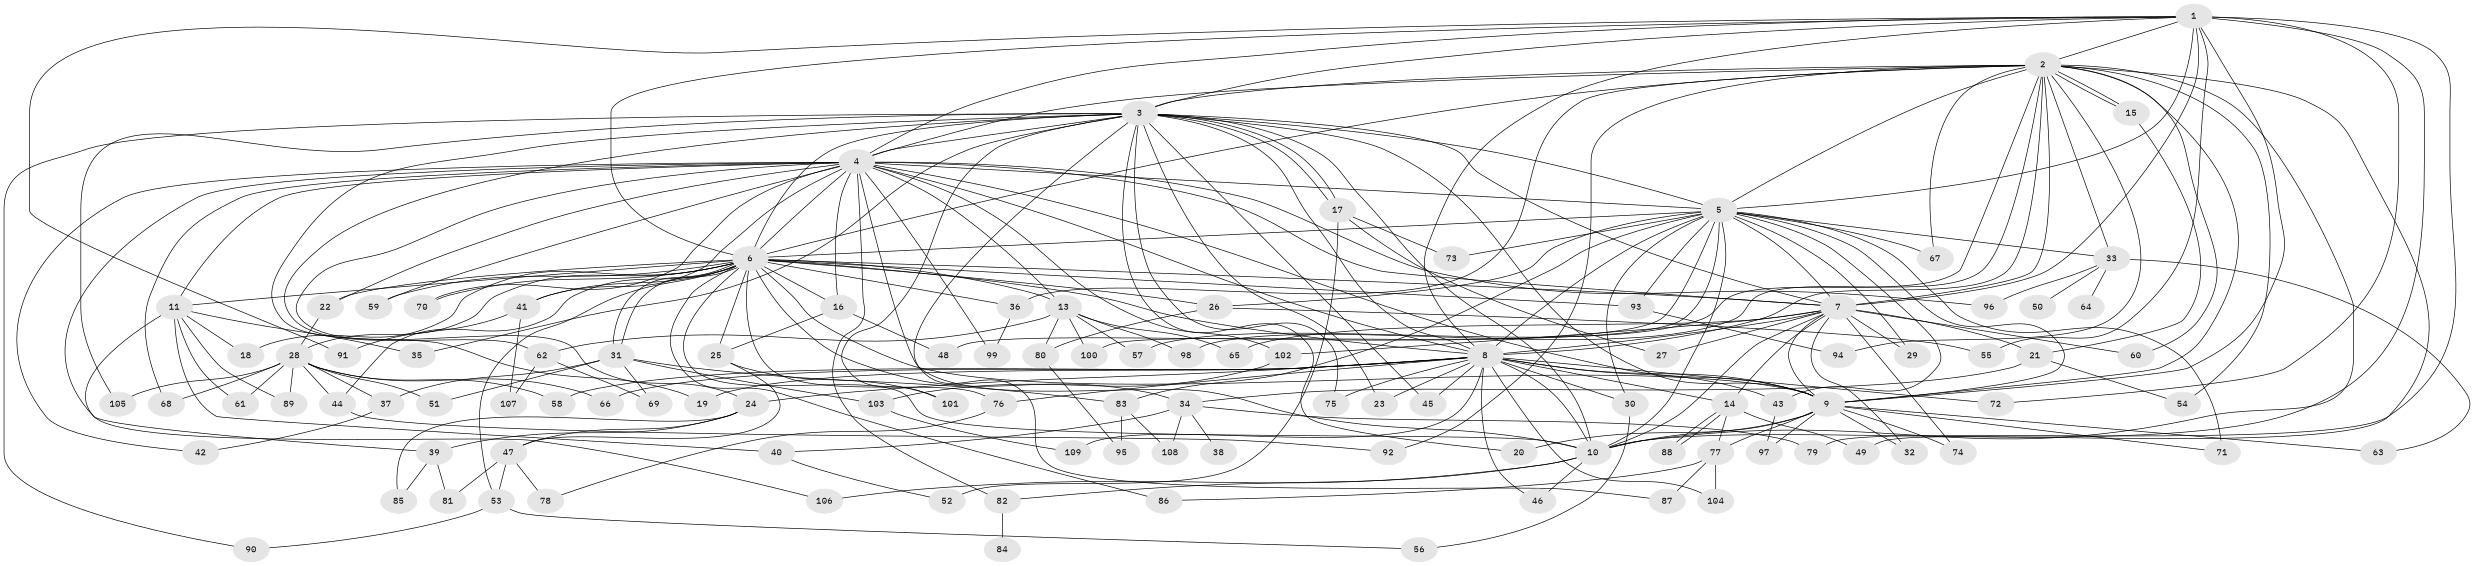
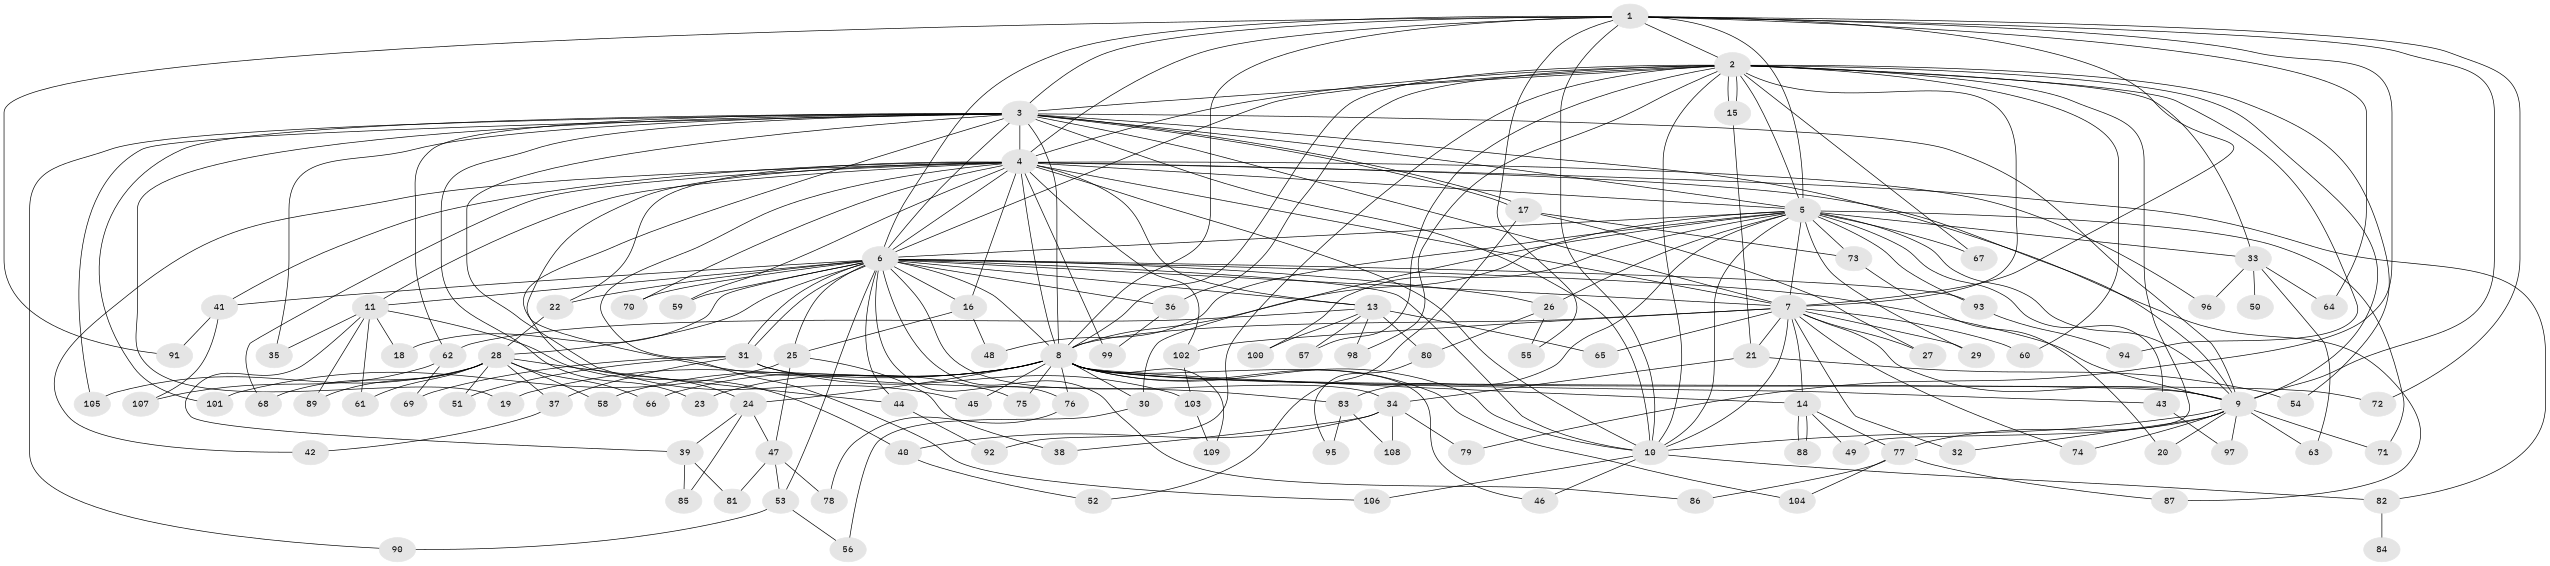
edge "1" -- "64": added
edge "3" -- "20": now "73" -- "20"
edge "25" -- "38": added
